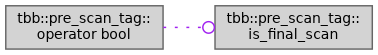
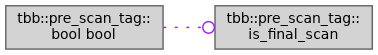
node "tbb::pre_scan_tag:: operator bool": label "tbb::pre_scan_tag:: operator bool" -> "tbb::pre_scan_tag:: bool bool"
